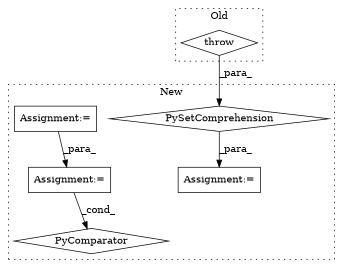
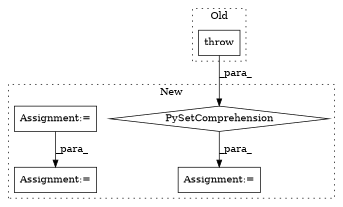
node "throw": shape diamond -> box
node "PyComparator": removed
